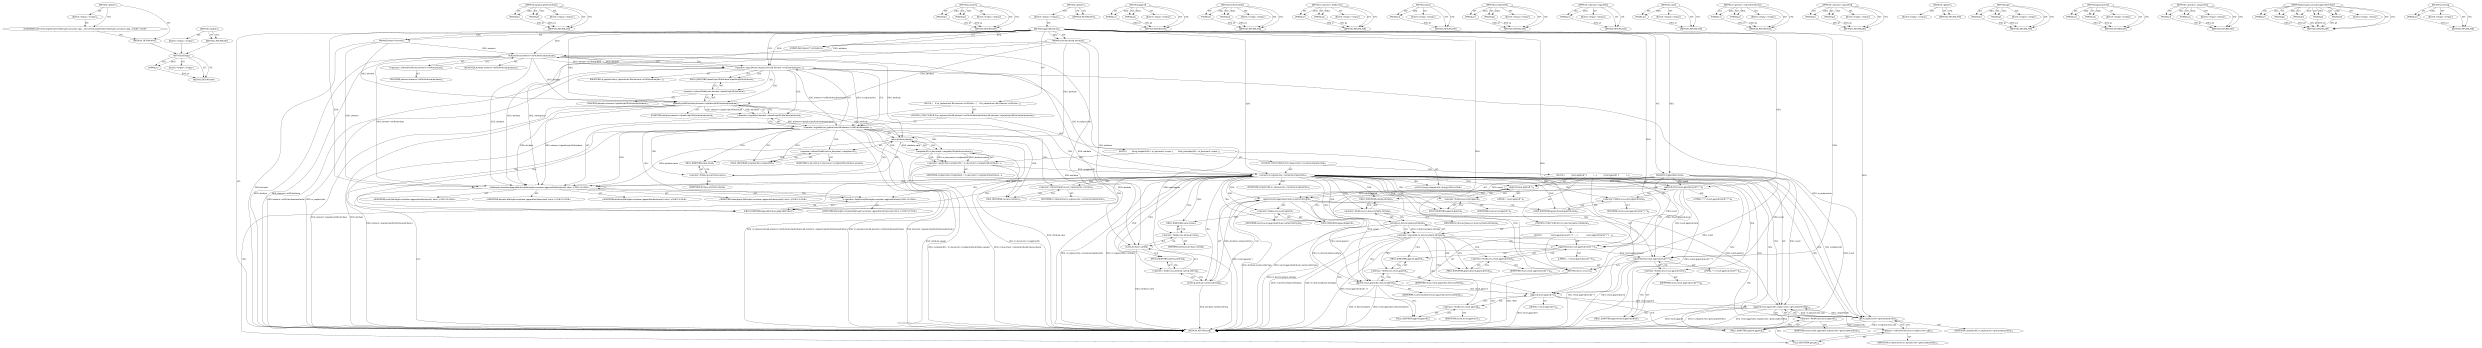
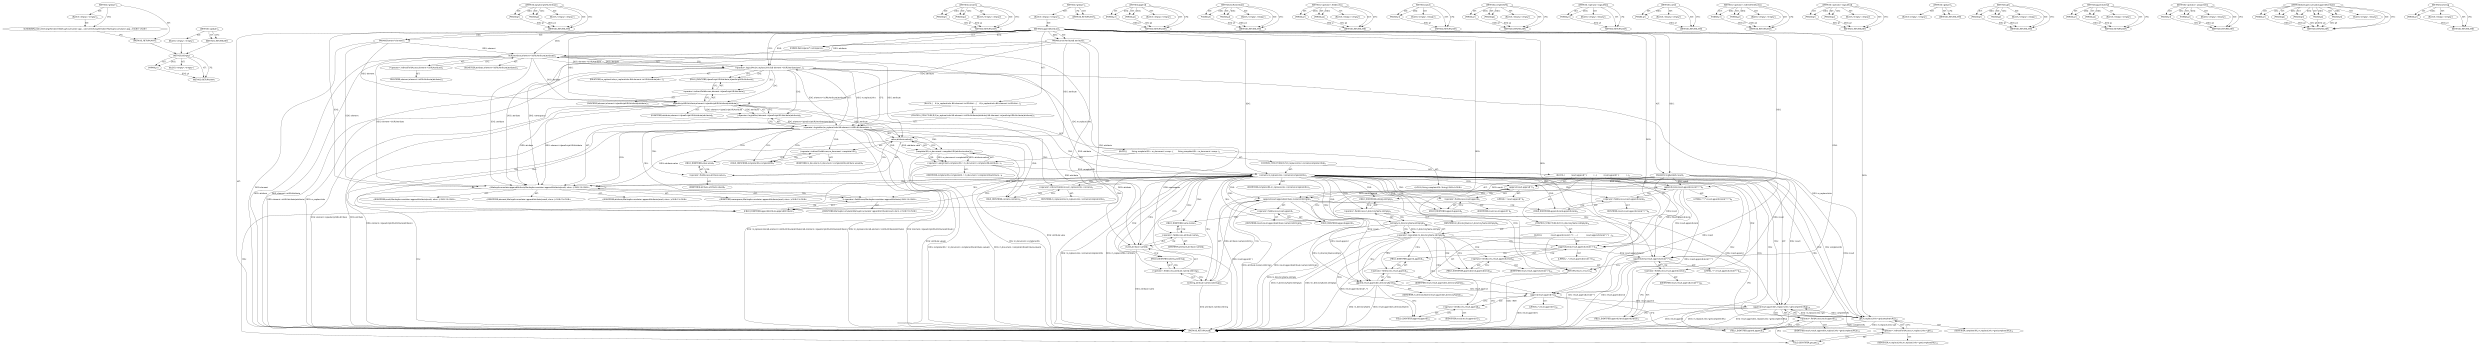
edge "(contains,m_replaceLinks->contains(completeURL))" -> "<(LOCAL,String completeURL: String)<SUB>4</SUB>>": now "(contains,m_replaceLinks->contains(completeURL))" -> "(name,attribute.name())"
